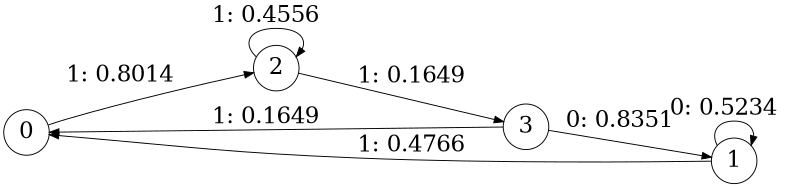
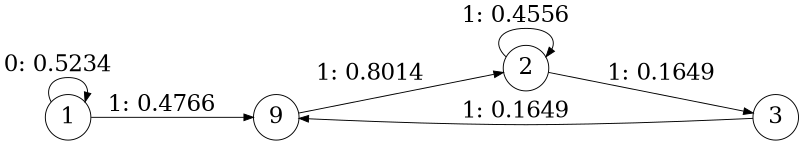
node "0": label "0" -> "9"
edge "3" -> "1": removed, label "0: 0.8351"
